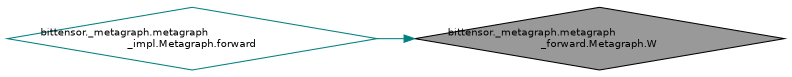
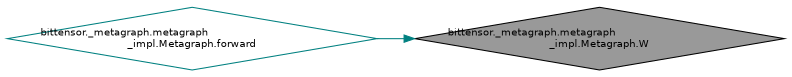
node "bittensor._metagraph.metagraph _forward.Metagraph.W": label "bittensor._metagraph.metagraph _forward.Metagraph.W" -> "bittensor._metagraph.metagraph _impl.Metagraph.W"
